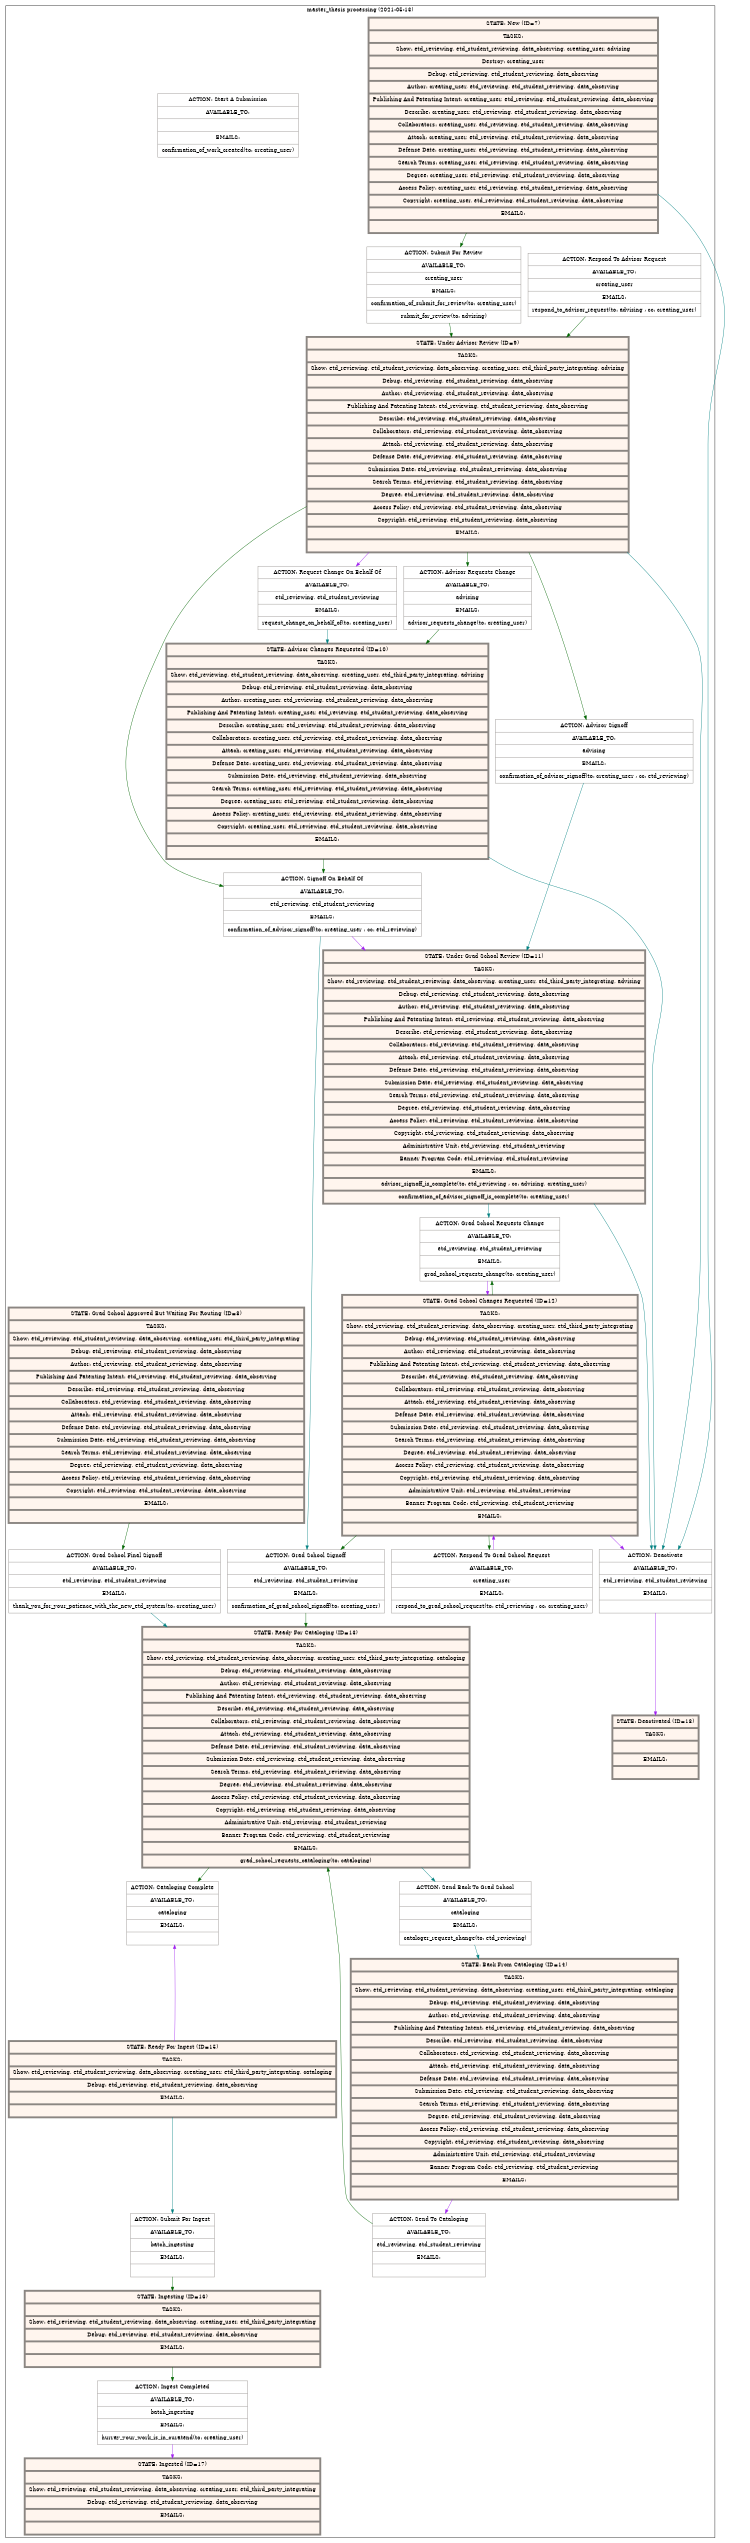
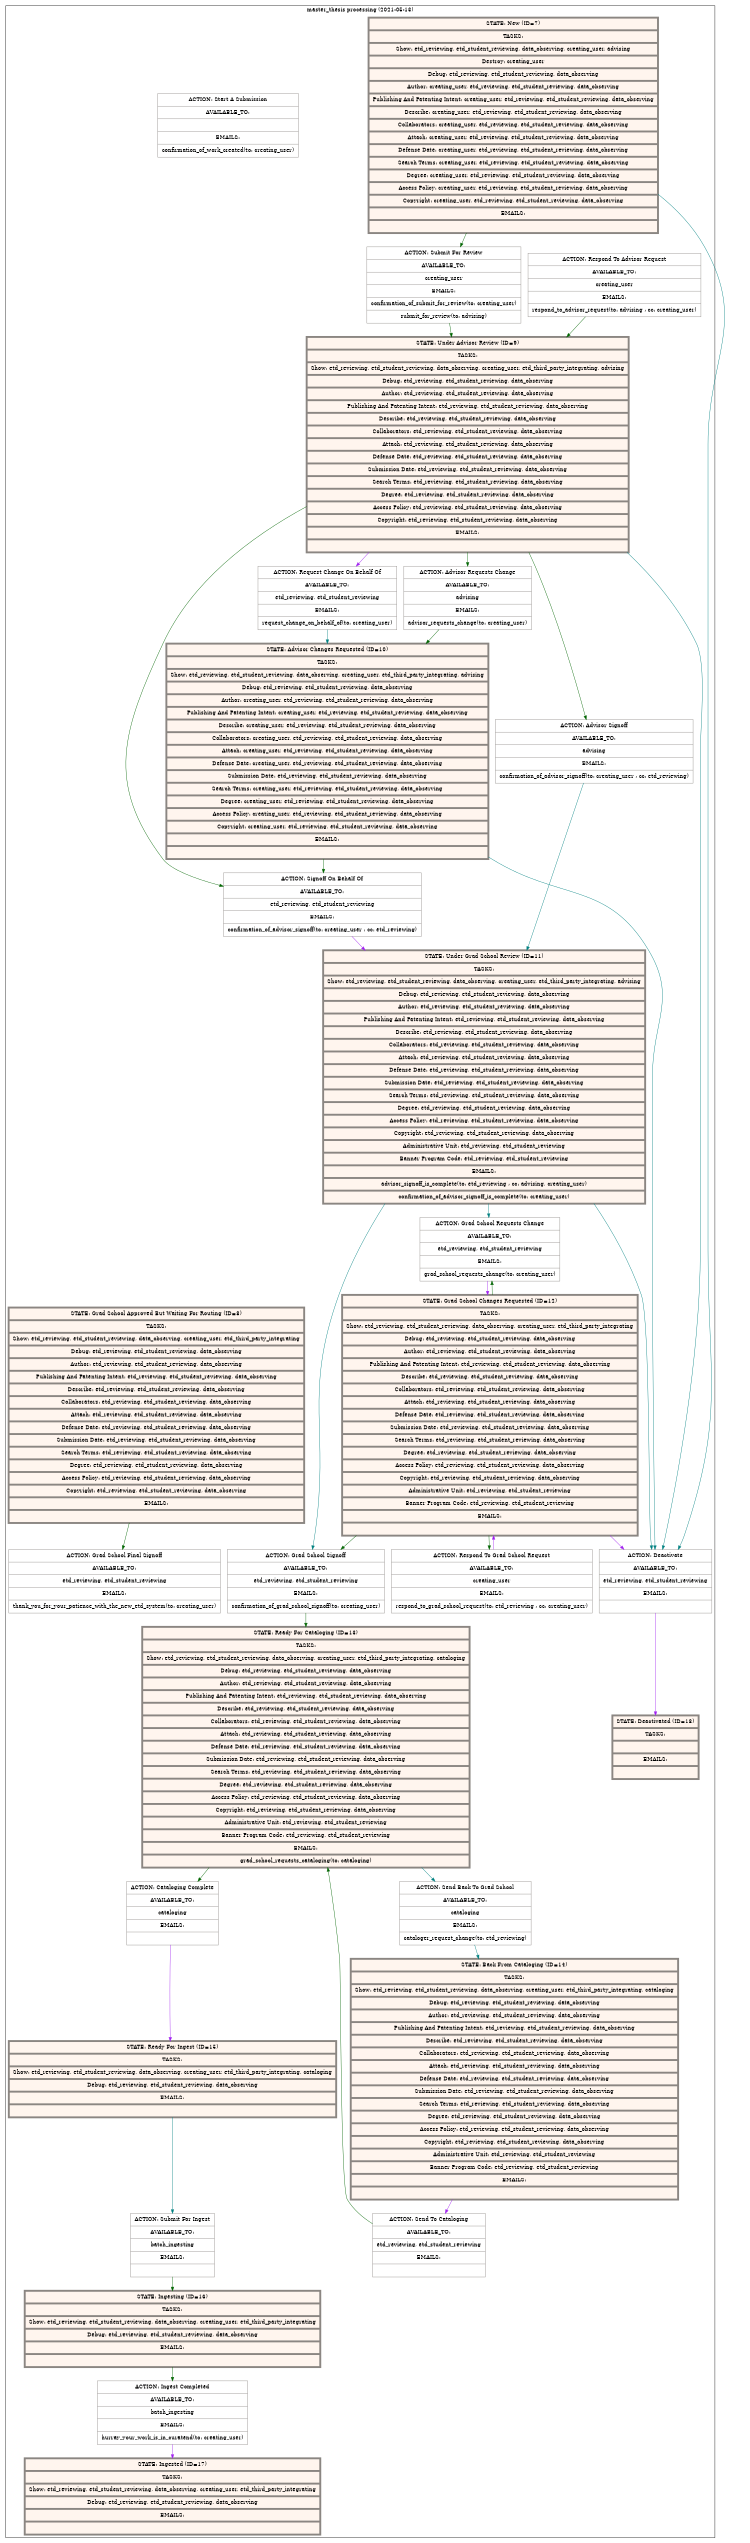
edge "ACTION: Signoff On Behalf Of" -> "ACTION: Grad School Signoff": now "STATE: Under Grad School Review (ID=11)" -> "ACTION: Grad School Signoff"
edge "ACTION: Grad School Final Signoff" -> "STATE: Ready For Cataloging (ID=13)": removed
edge "STATE: Ready For Ingest (ID=15)" -> "ACTION: Cataloging Complete": reversed
